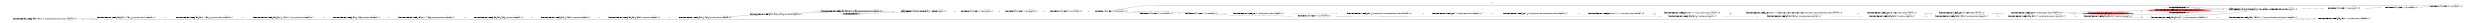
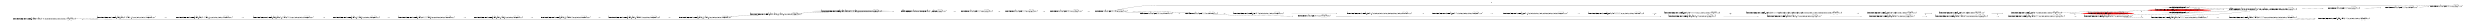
node "testMultiAndSingleColumnRelationMix['0', '0', '1']": removed
